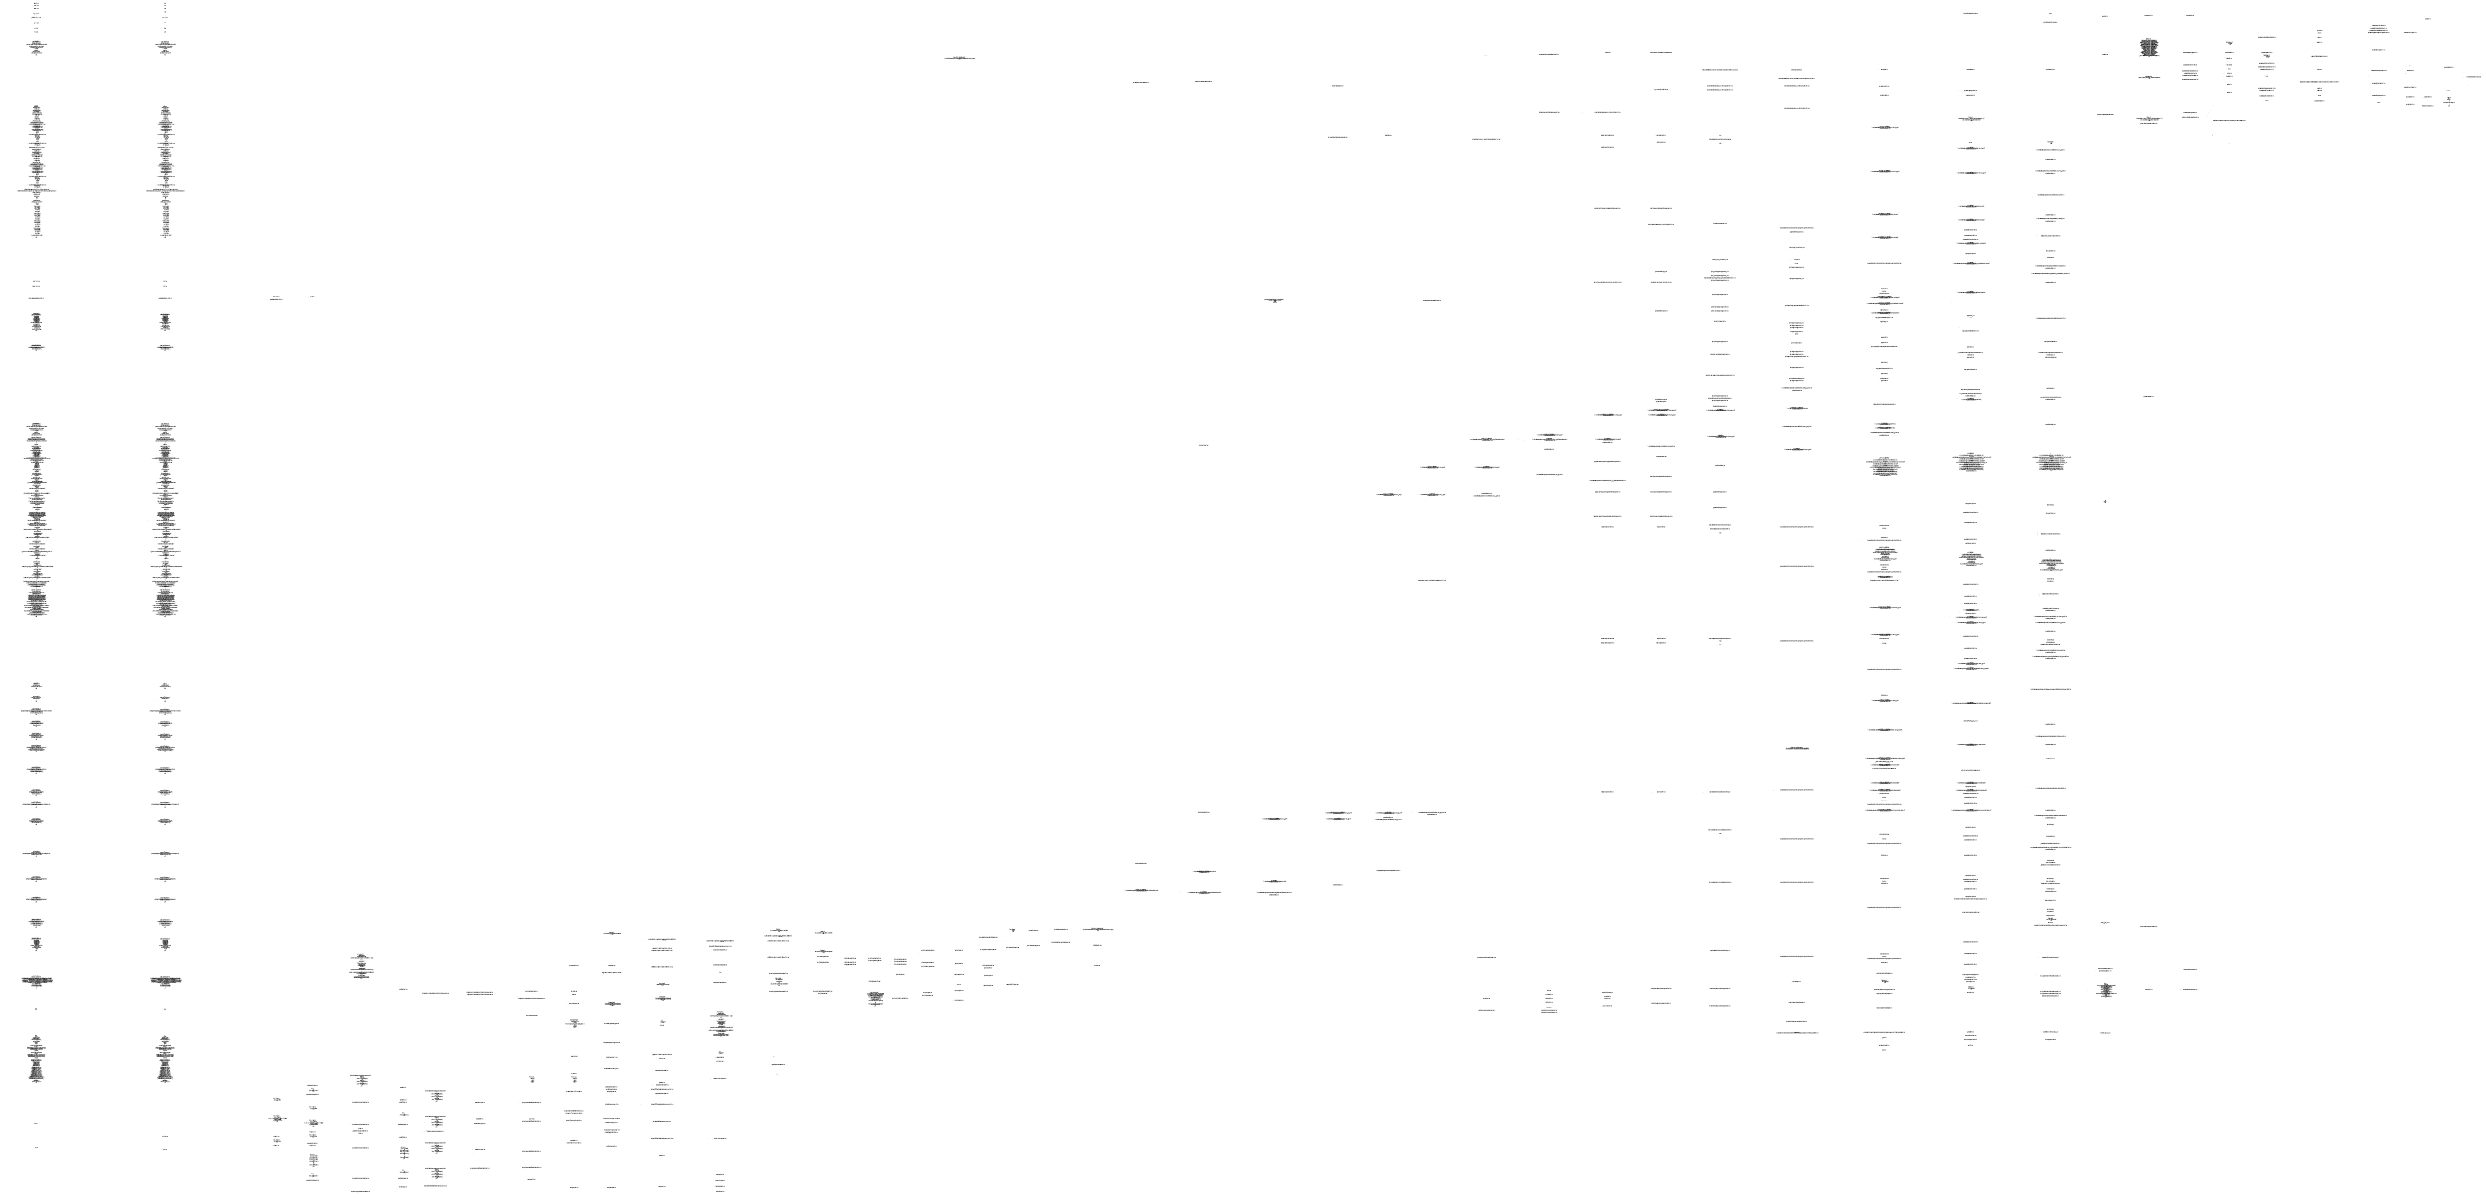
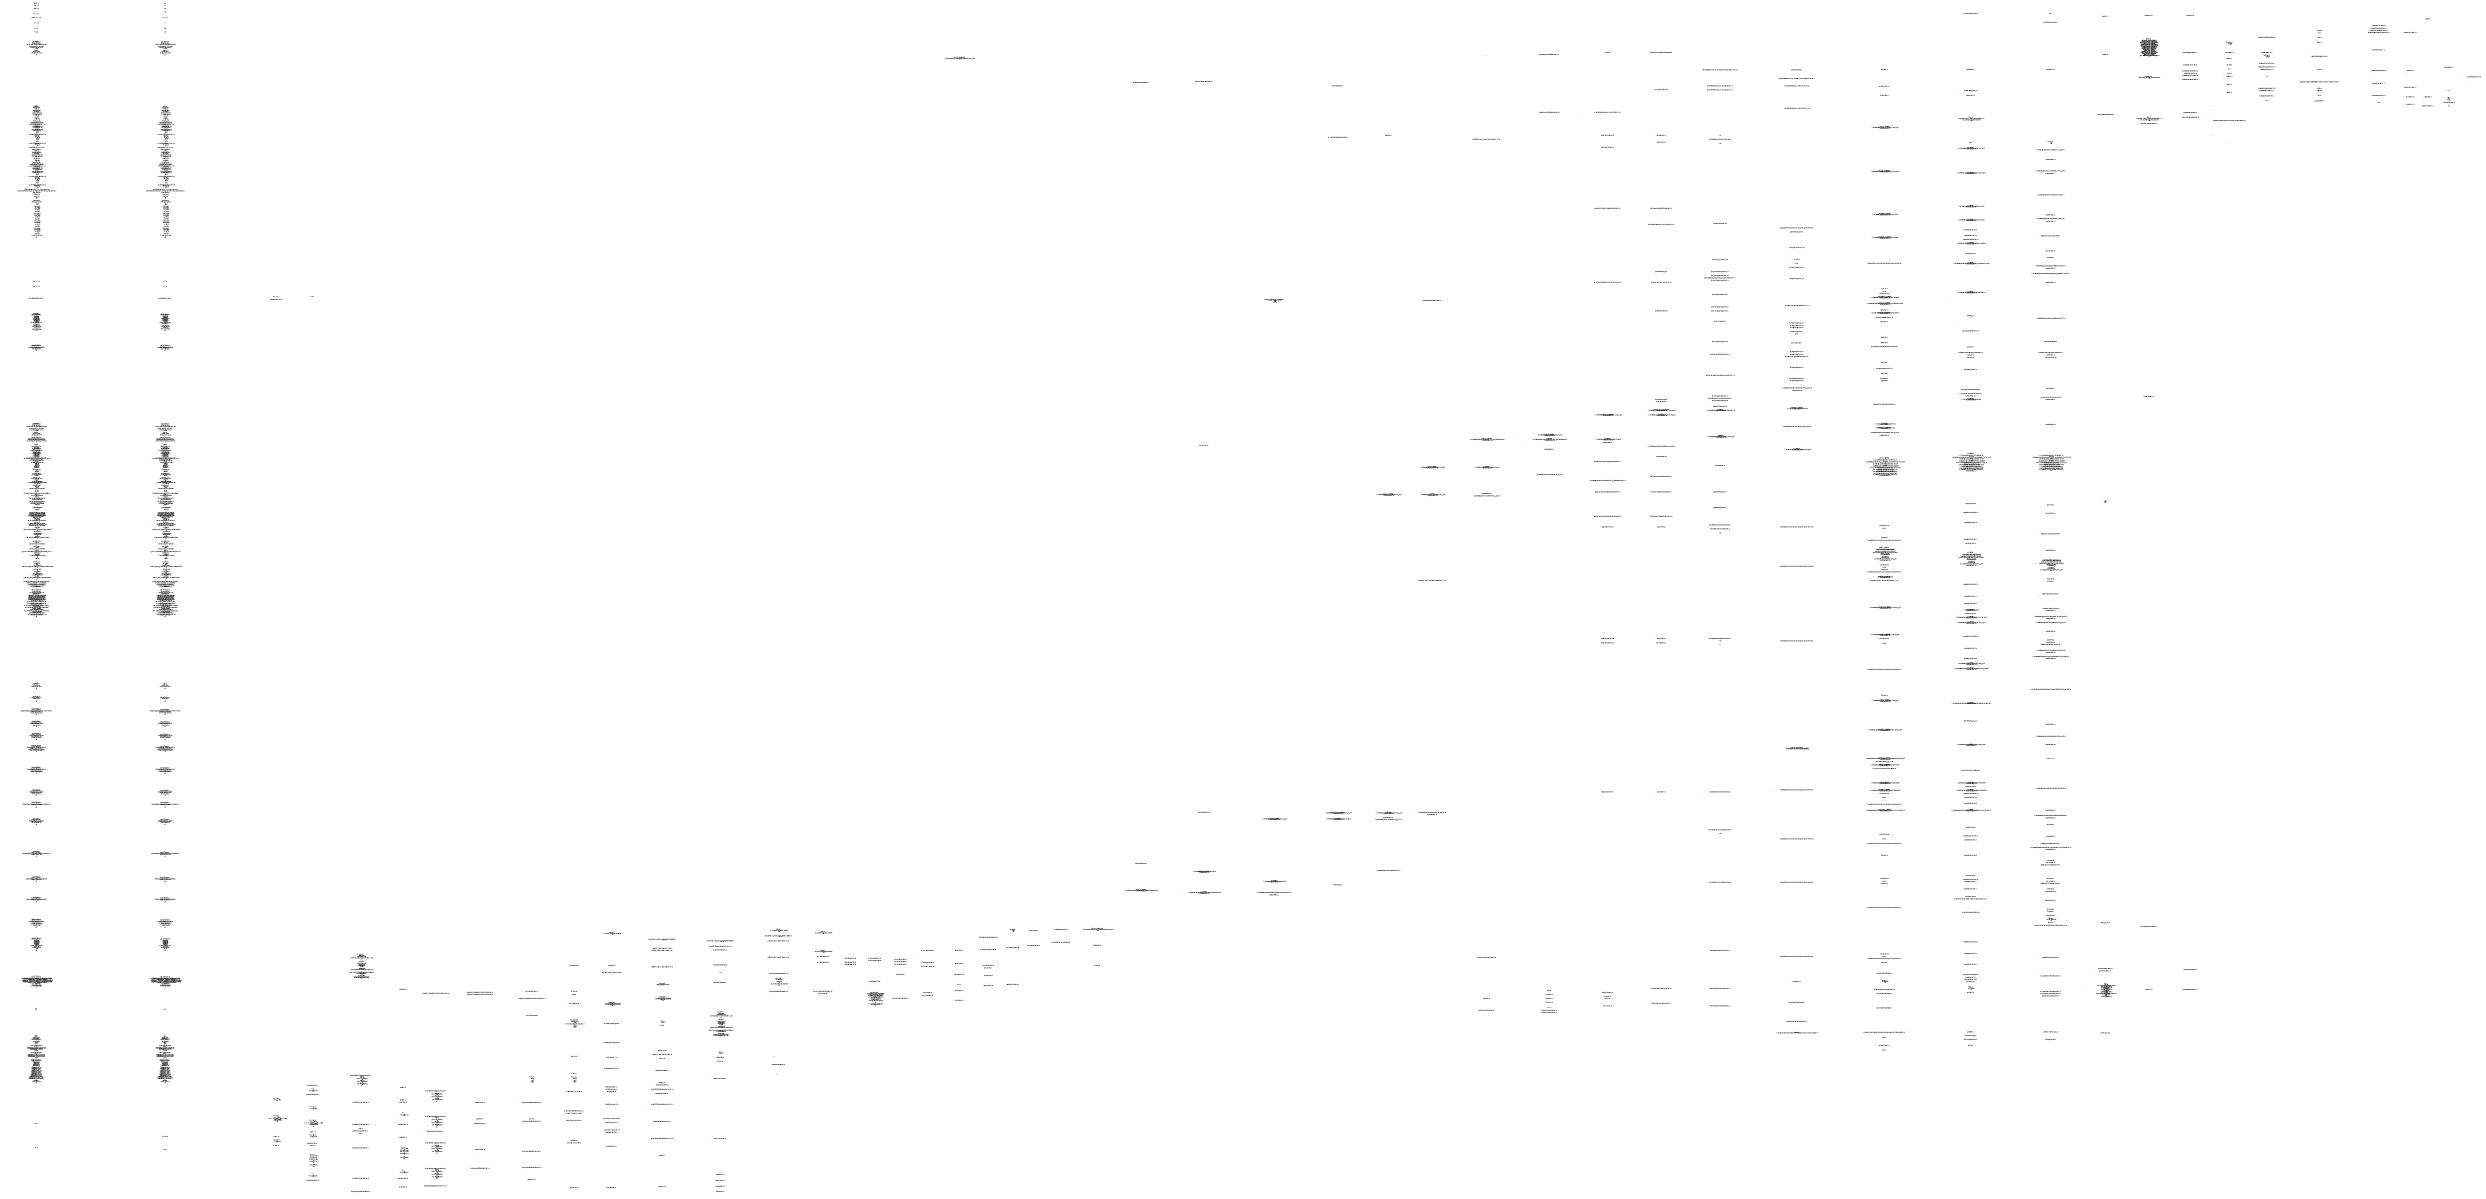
node "DiagnosticDescription last = null; 762595": added
